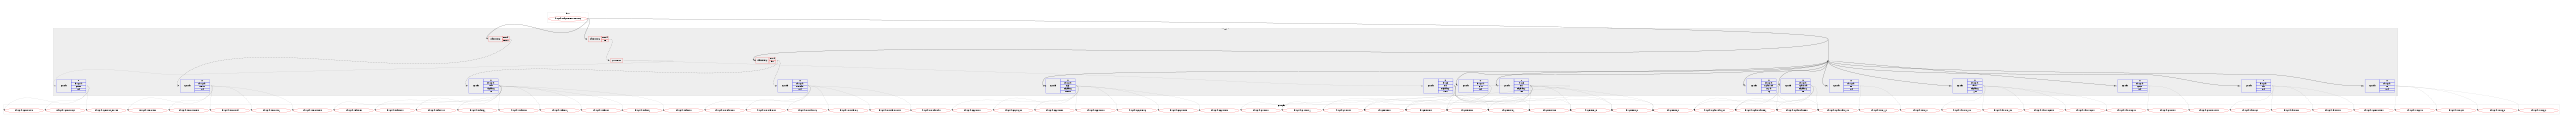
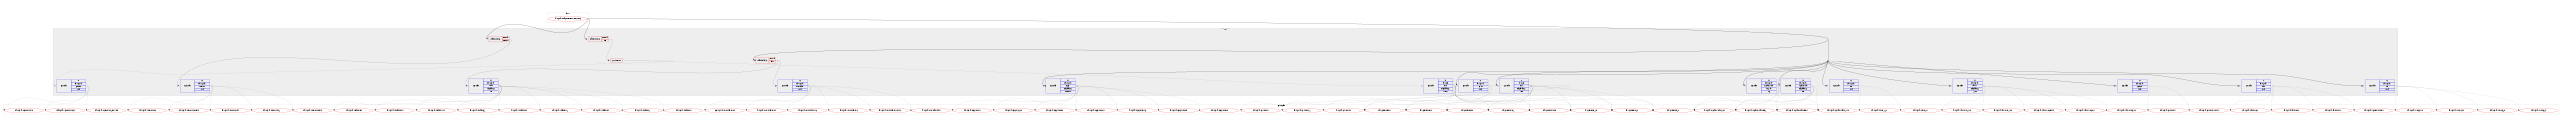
node "stm-haskell/hscolour-1.22": label "stm-haskell/hscolour-1.22" -> "dev-haskell/hscolour-1.22"
node "dev-haskell/quickcheck-2.8.2": label "dev-haskell/quickcheck-2.8.2" -> "pack-haskell/quickcheck-2.8.2"
